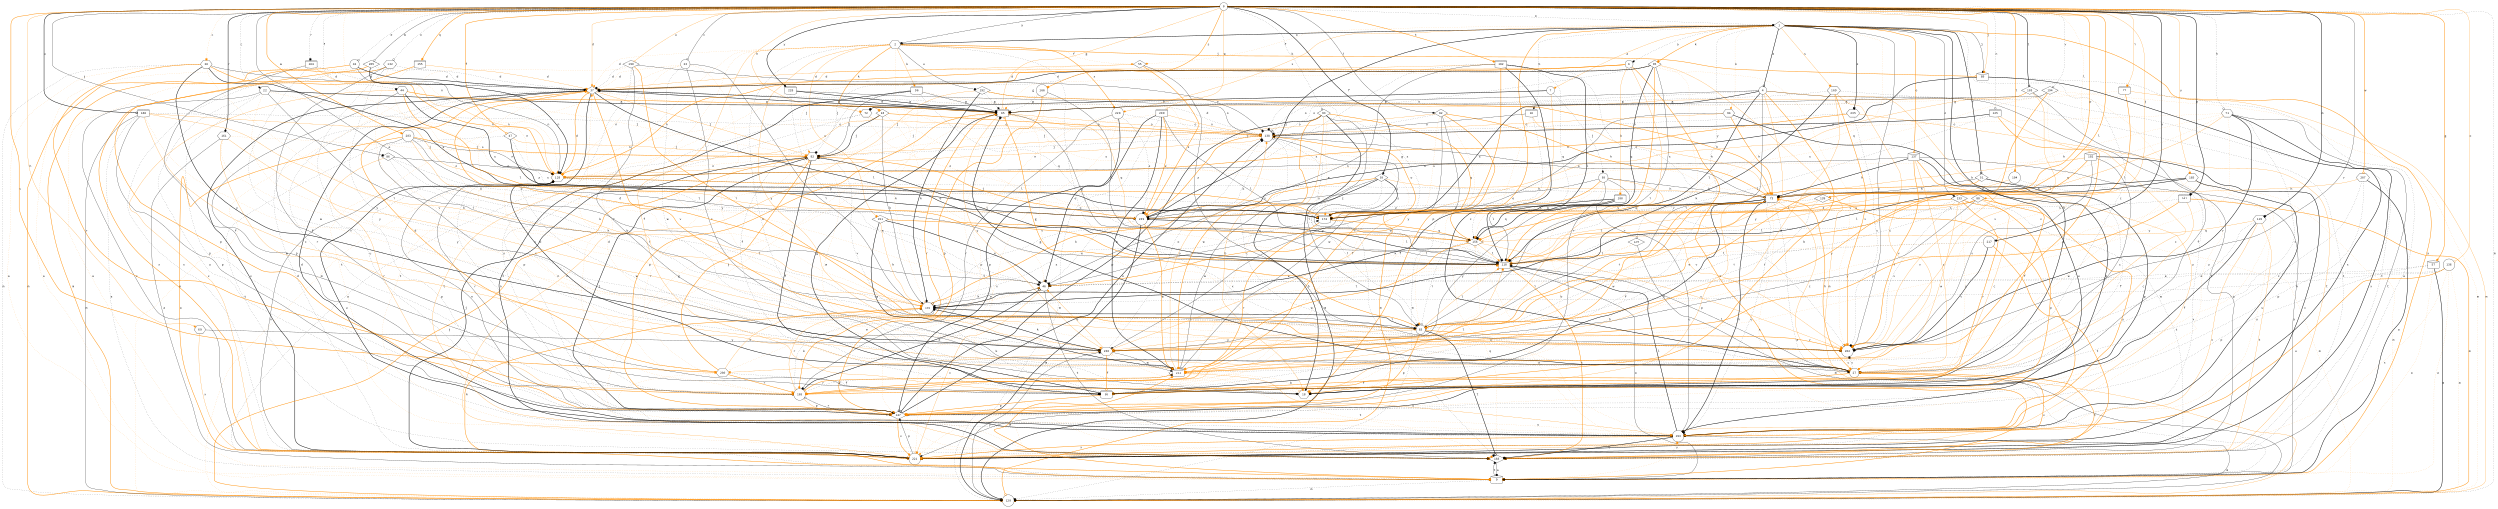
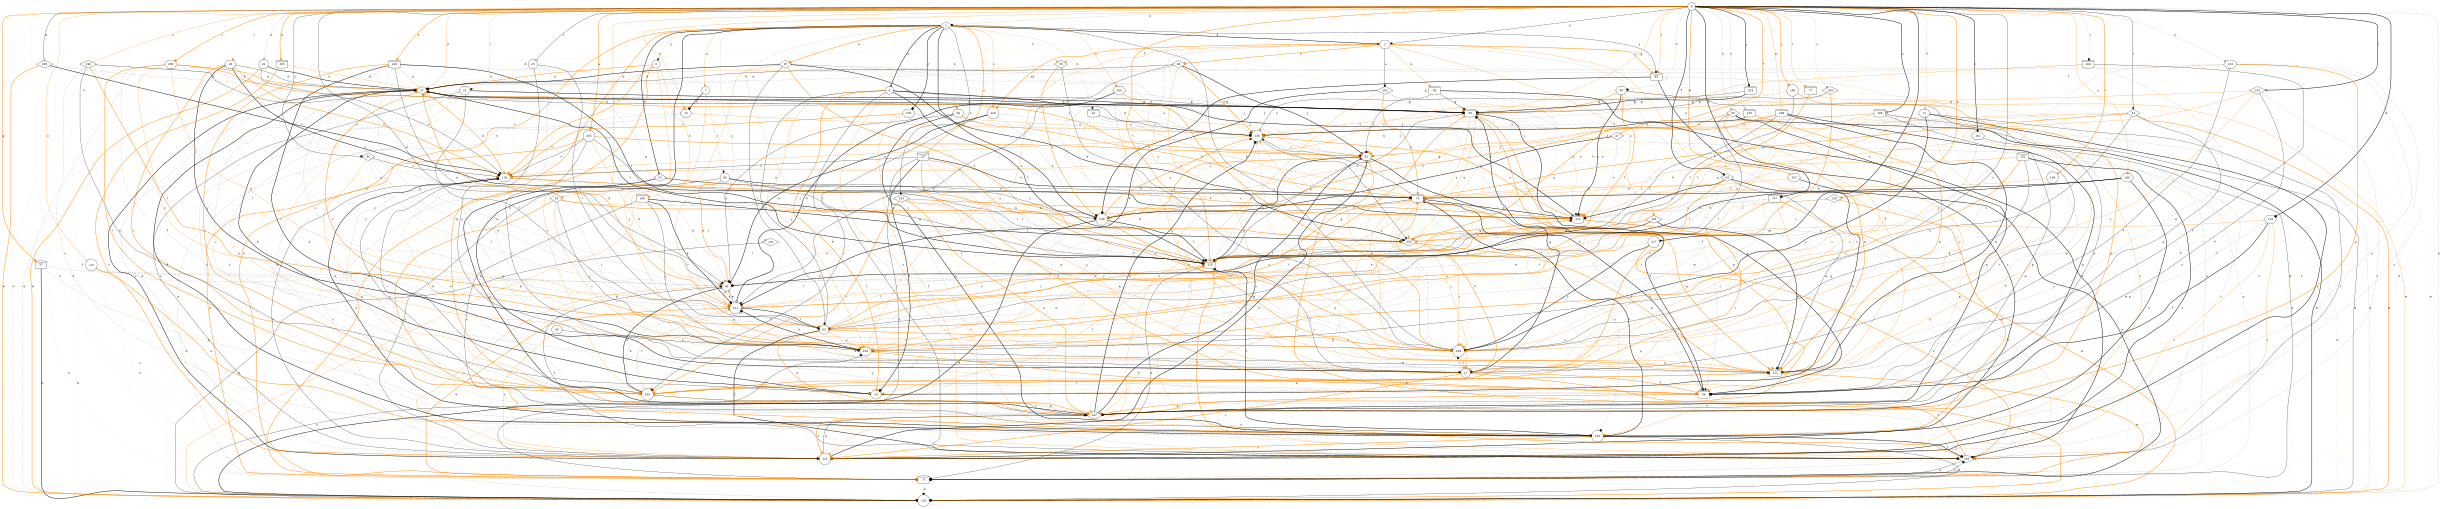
edge "0" -> "69": removed, label "h"
edge "98" -> "37": added, label "d"
edge "230" -> "200": reversed
